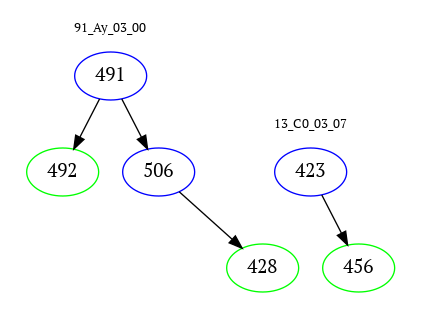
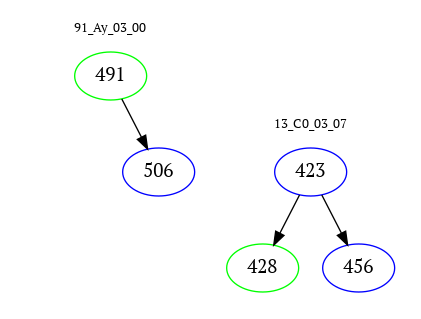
node "491": color blue -> green
node "492": removed
edge "506" -> "428": now "423" -> "428"
node "456": color green -> blue
